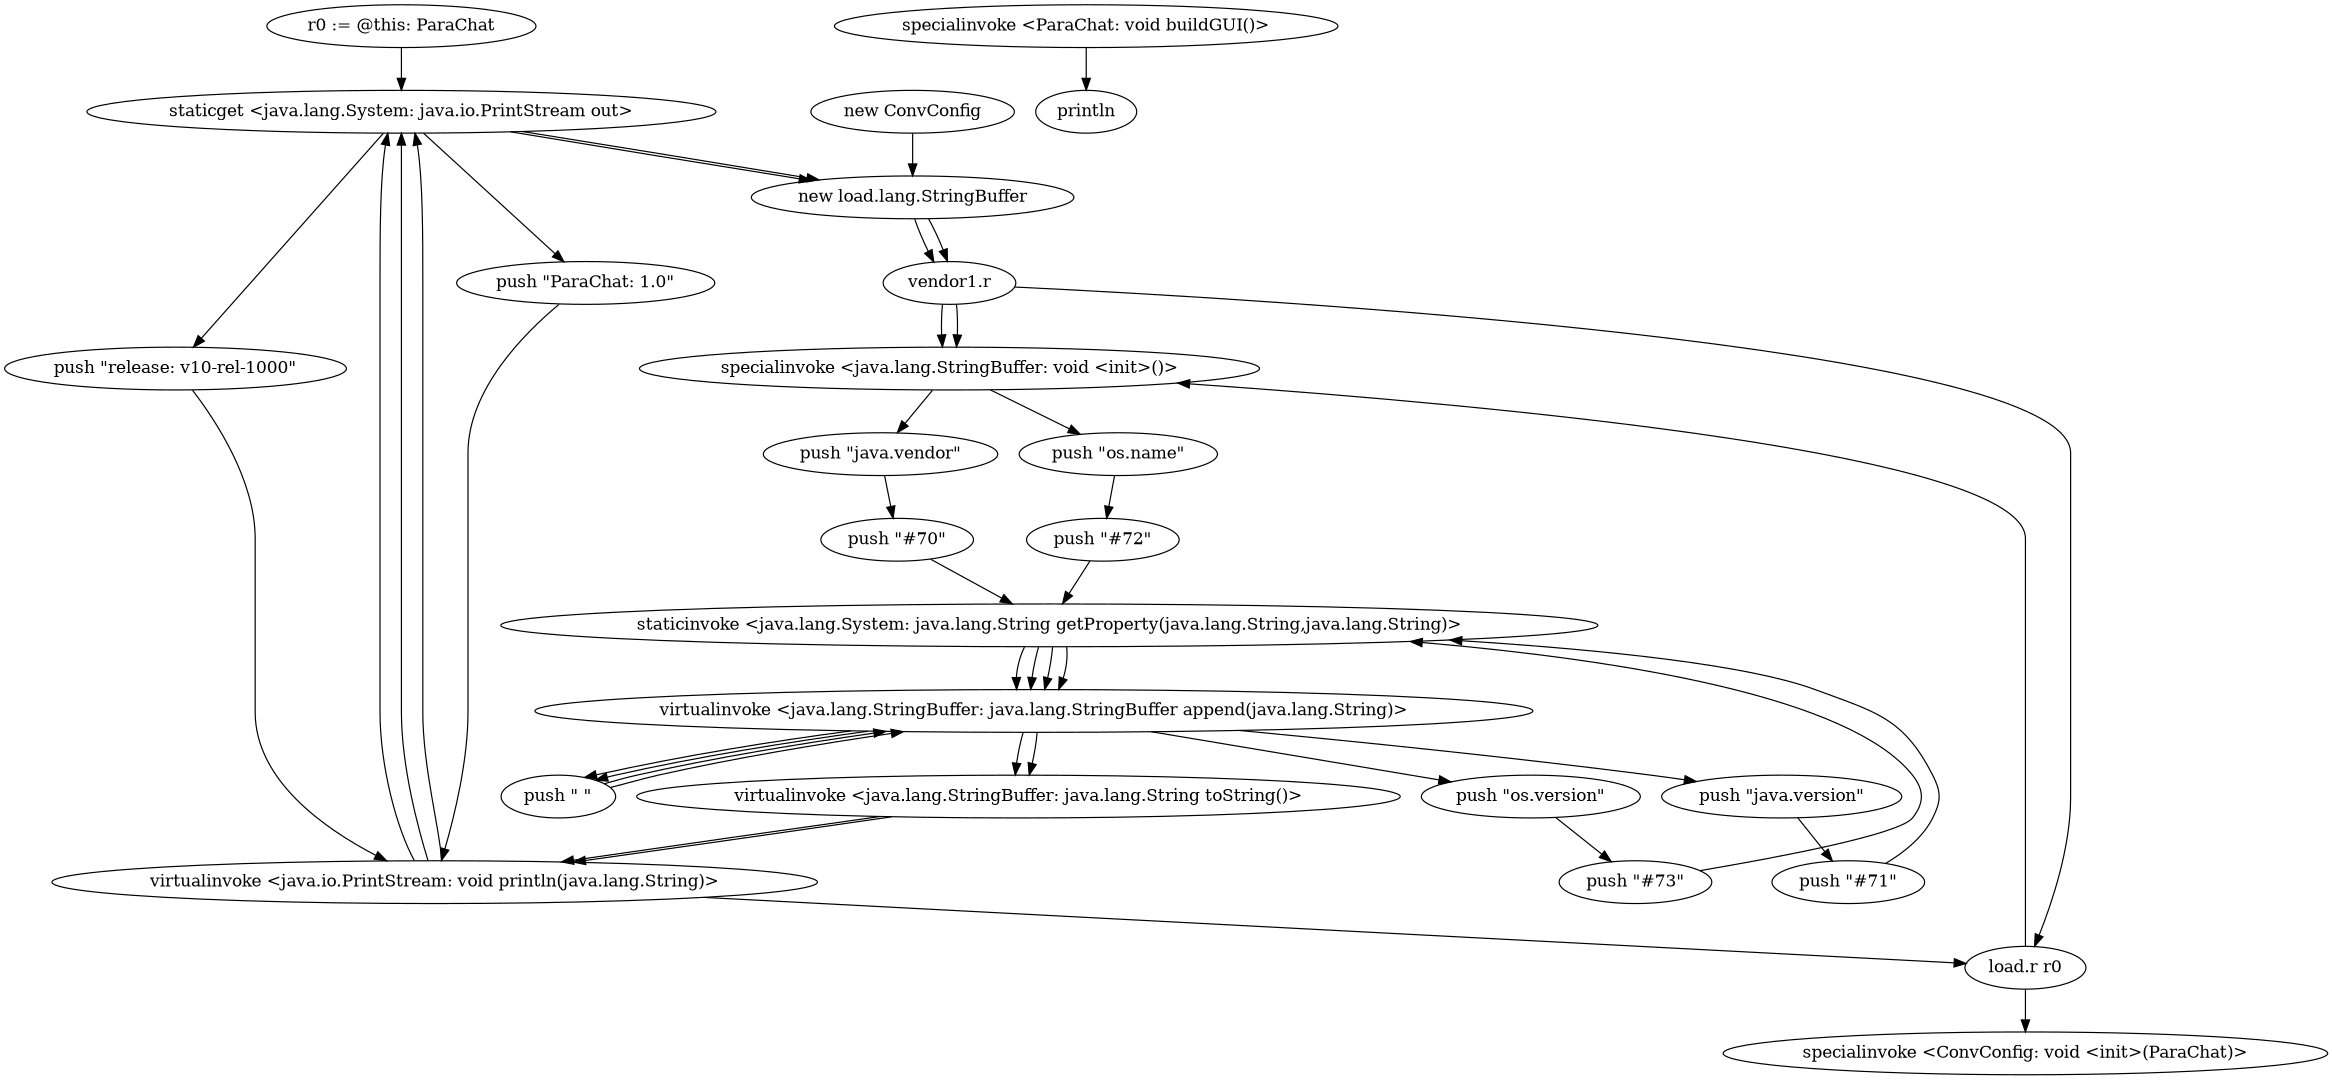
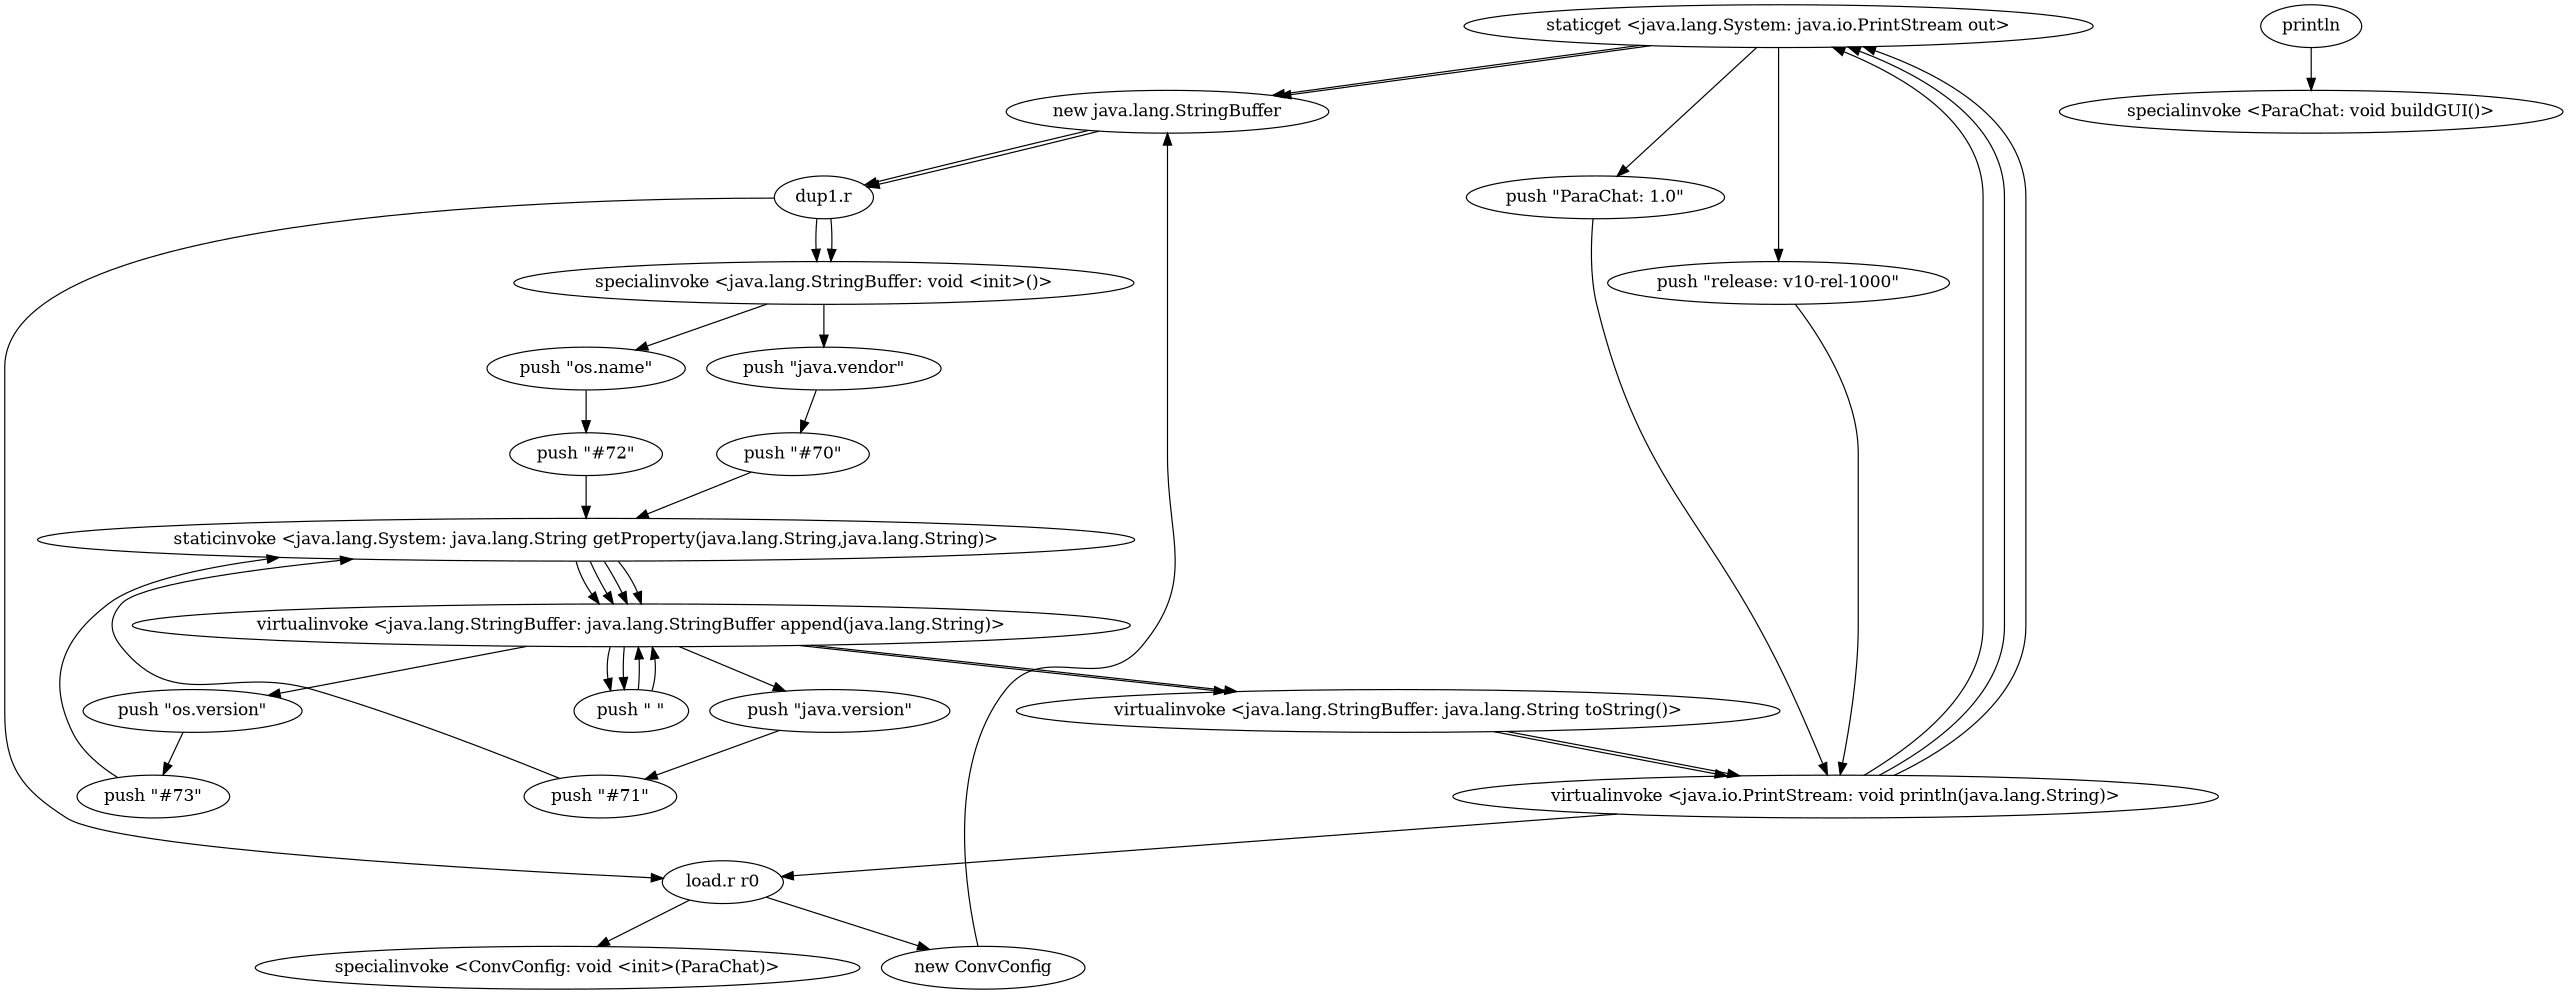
node "r0 := @this: ParaChat": removed
edge "specialinvoke <ParaChat: void buildGUI()>" -> "println": reversed
node "new load.lang.StringBuffer": label "new load.lang.StringBuffer" -> "new java.lang.StringBuffer"
node "vendor1.r": label "vendor1.r" -> "dup1.r"
edge "load.r r0" -> "specialinvoke <java.lang.StringBuffer: void <init>()>": now "load.r r0" -> "new ConvConfig"
